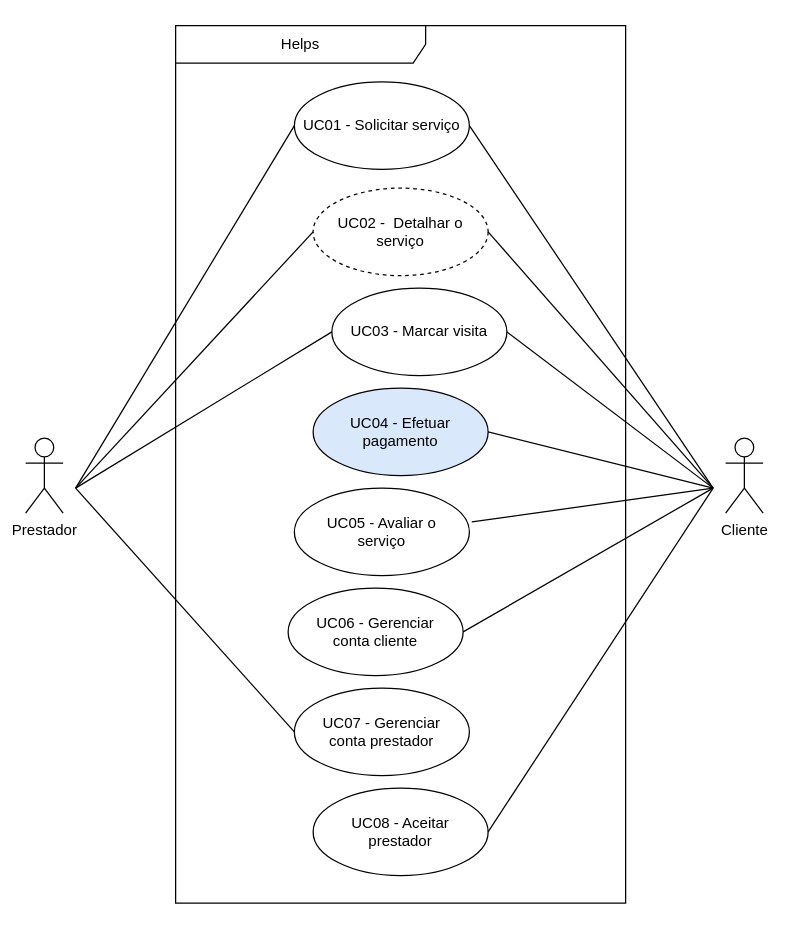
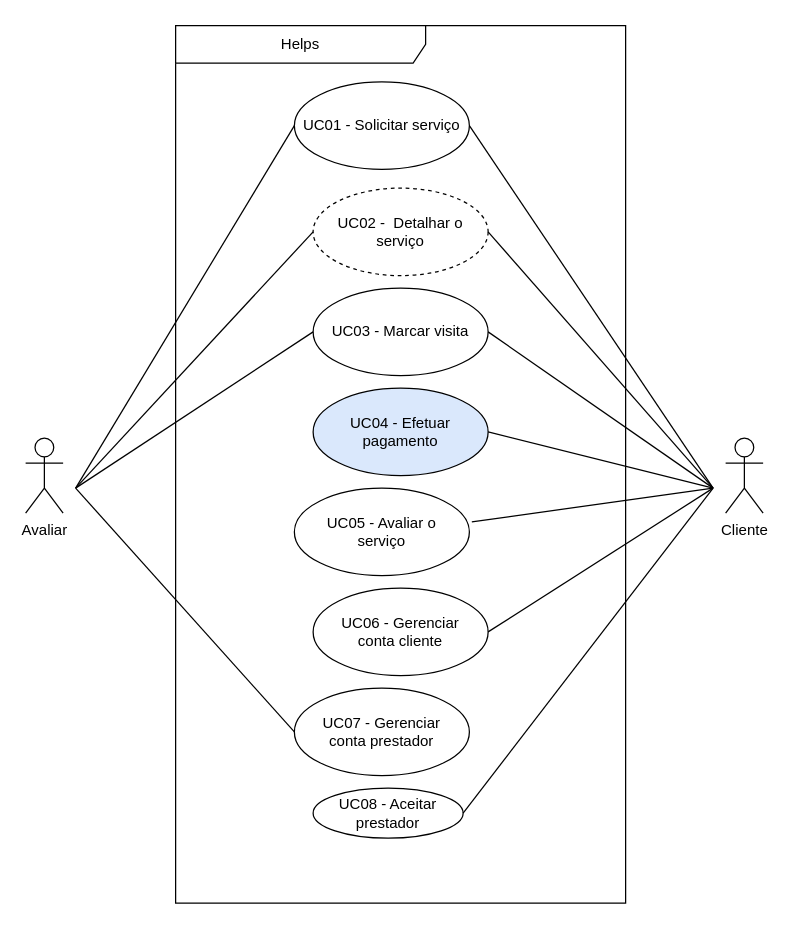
node "UC03 - Marcar visita": moved (419, 332) -> (401, 332)
node "Prestador": label "Prestador" -> "Avaliar"
node "UC06 - Gerenciar conta cliente": moved (376, 632) -> (401, 632)
node "UC08 - Aceitar prestador": size 175x88 -> 150x50
